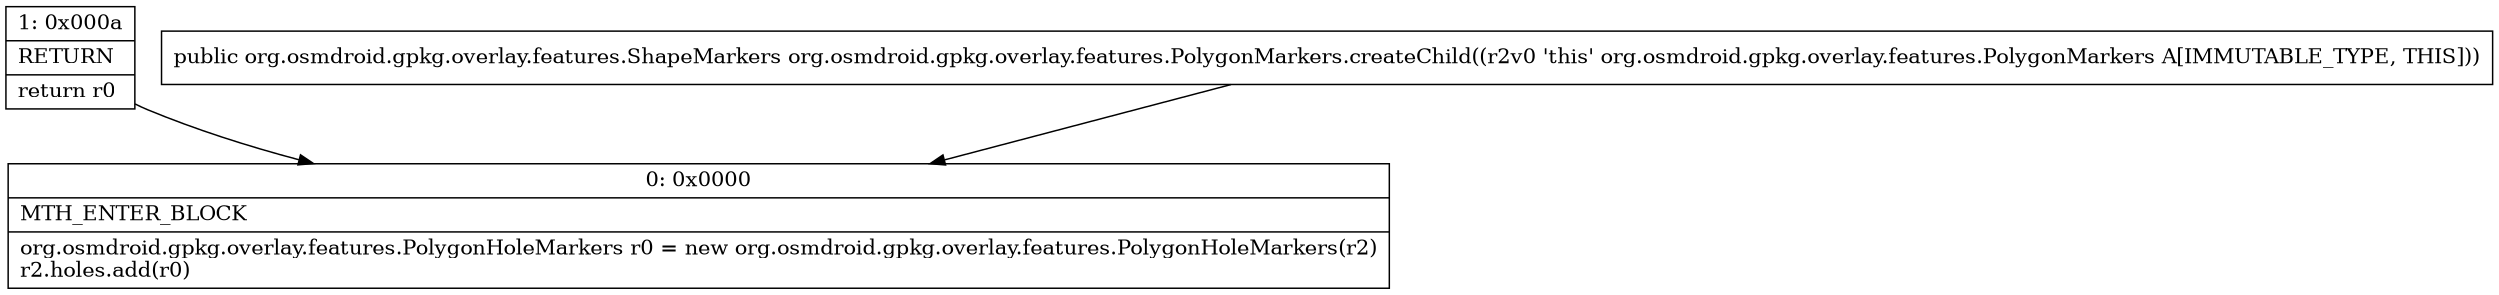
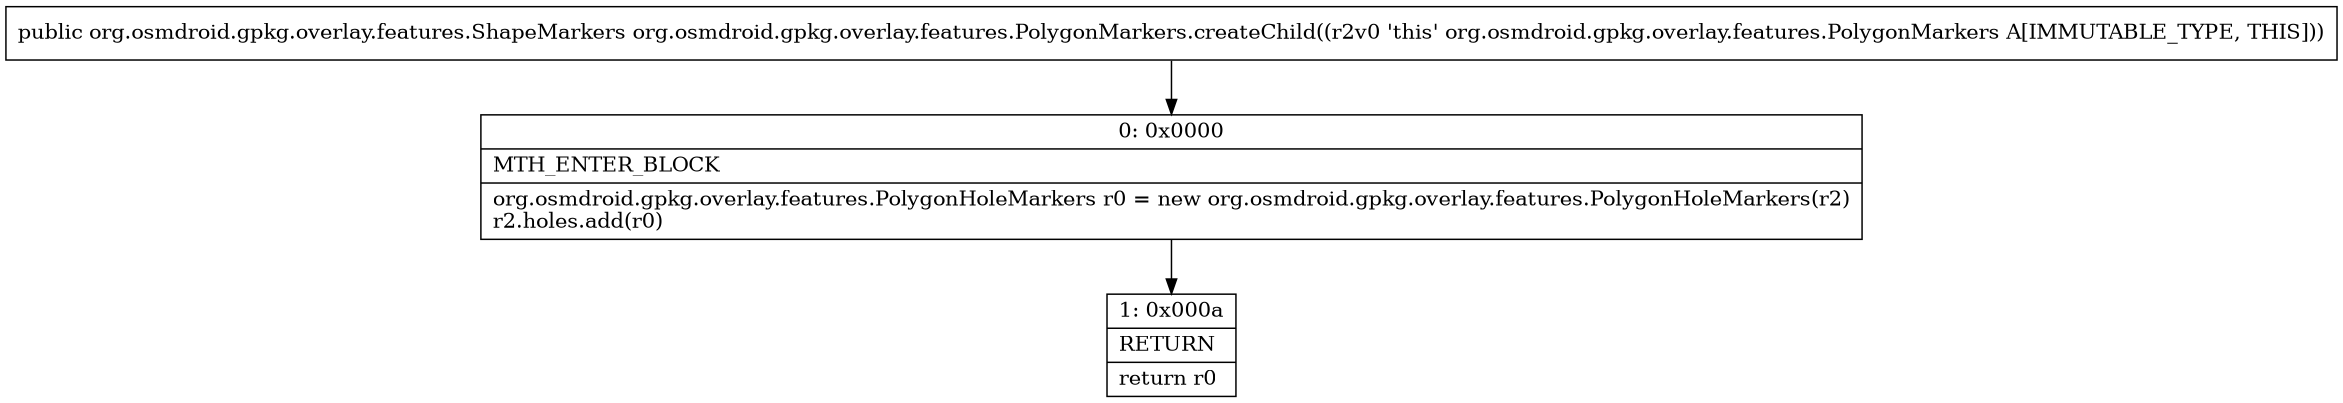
edge "1: 0x000a" -> "0: 0x0000": reversed
